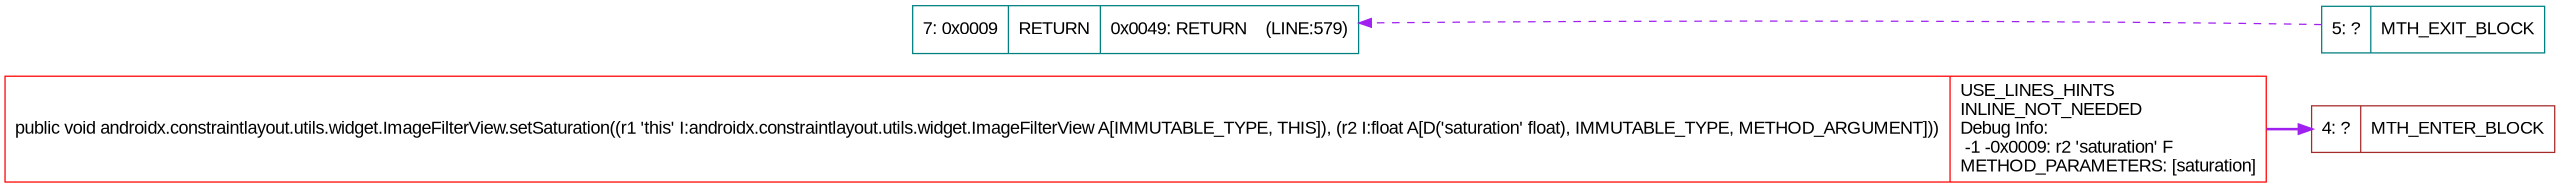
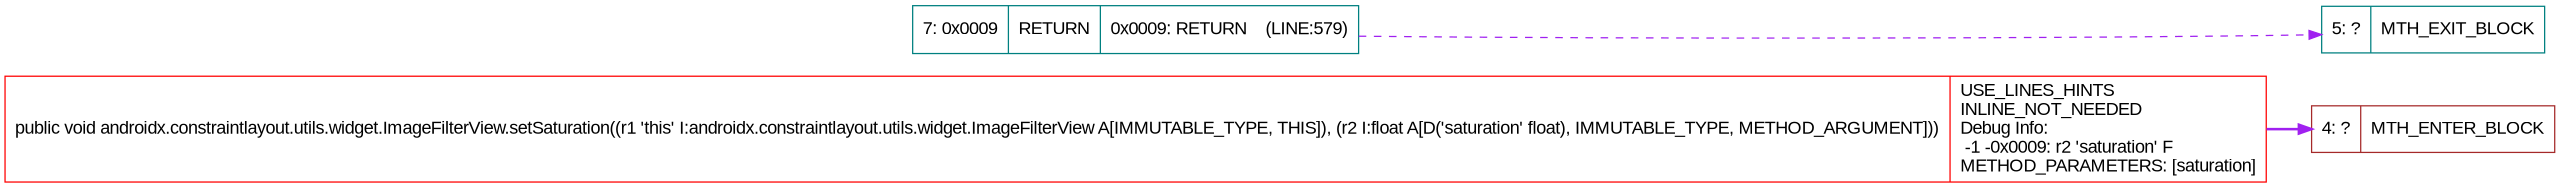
edge "5: ?" -> "7: 0x0009": reversed
node "7: 0x0009": text "0x0049: RETURN    (LINE:579)" -> "0x0009: RETURN    (LINE:579)"
